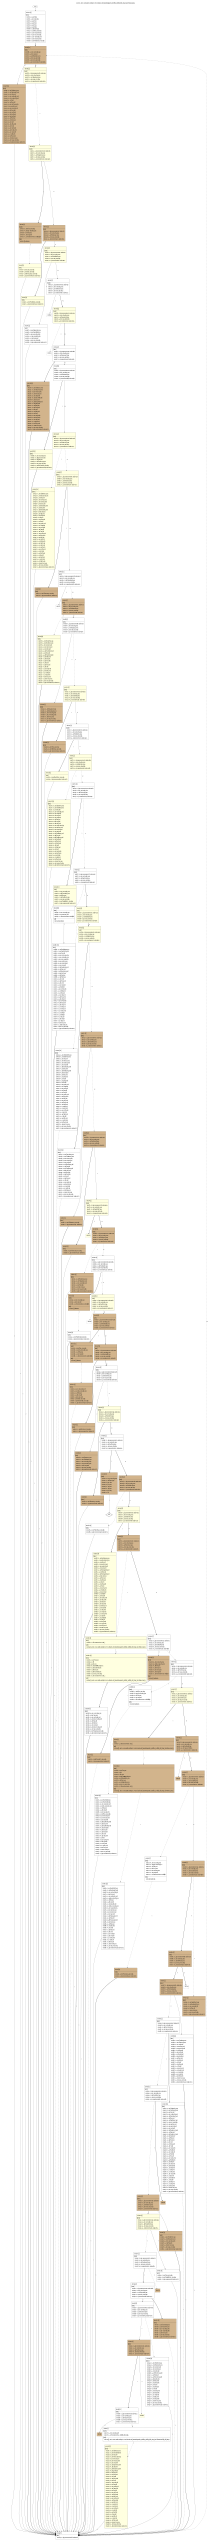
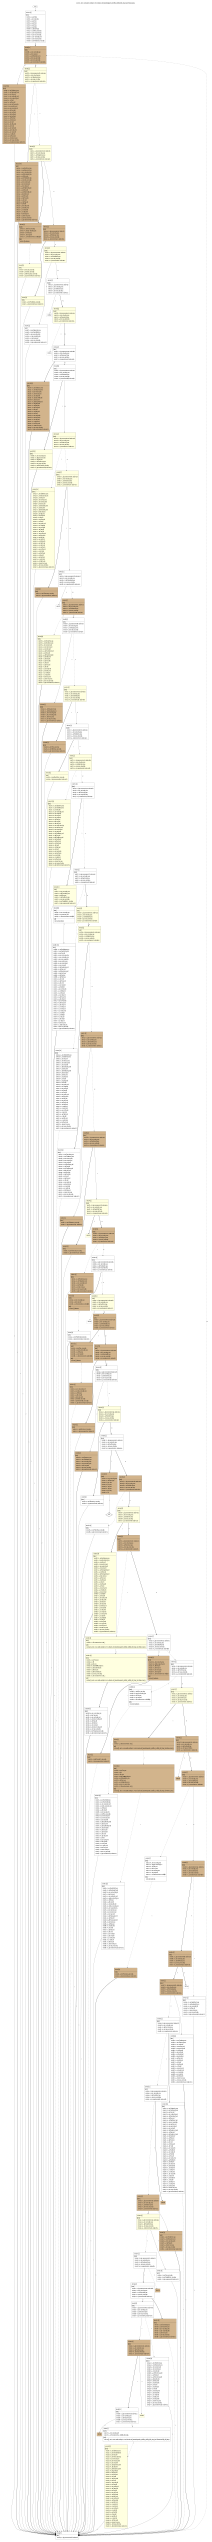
node "0x402124 [109]": added
node "0x401e7f [12]": fillcolor tan -> white
node "0x402360 [27]": fillcolor tan -> white
